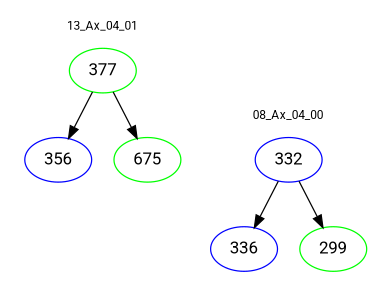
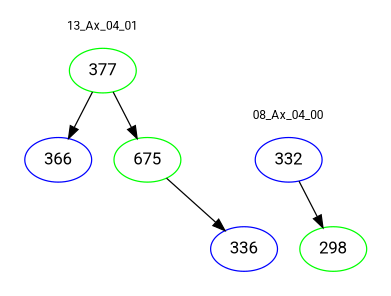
node "356": label "356" -> "366"
edge "332" -> "336": now "675" -> "336"
node "299": label "299" -> "298"
